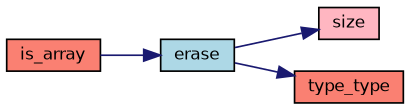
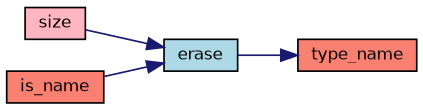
edge "erase" -> "size": reversed
node "is_array": label "is_array" -> "is_name"
node "type_type": label "type_type" -> "type_name"
